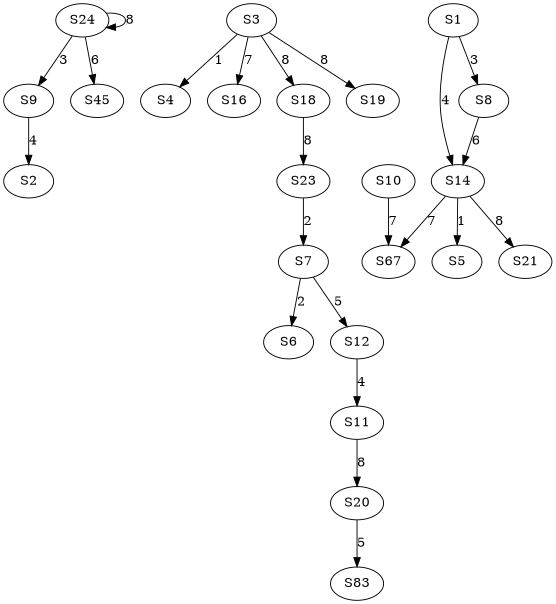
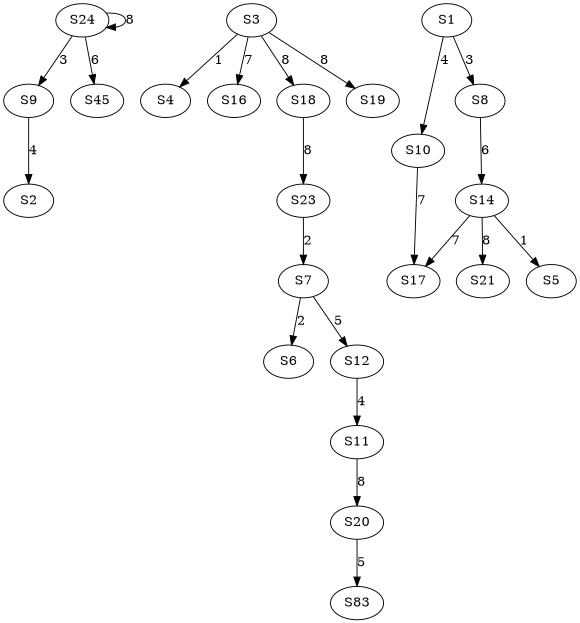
edge "S1" -> "S14": now "S1" -> "S10"
node "S67": label "S67" -> "S17"
